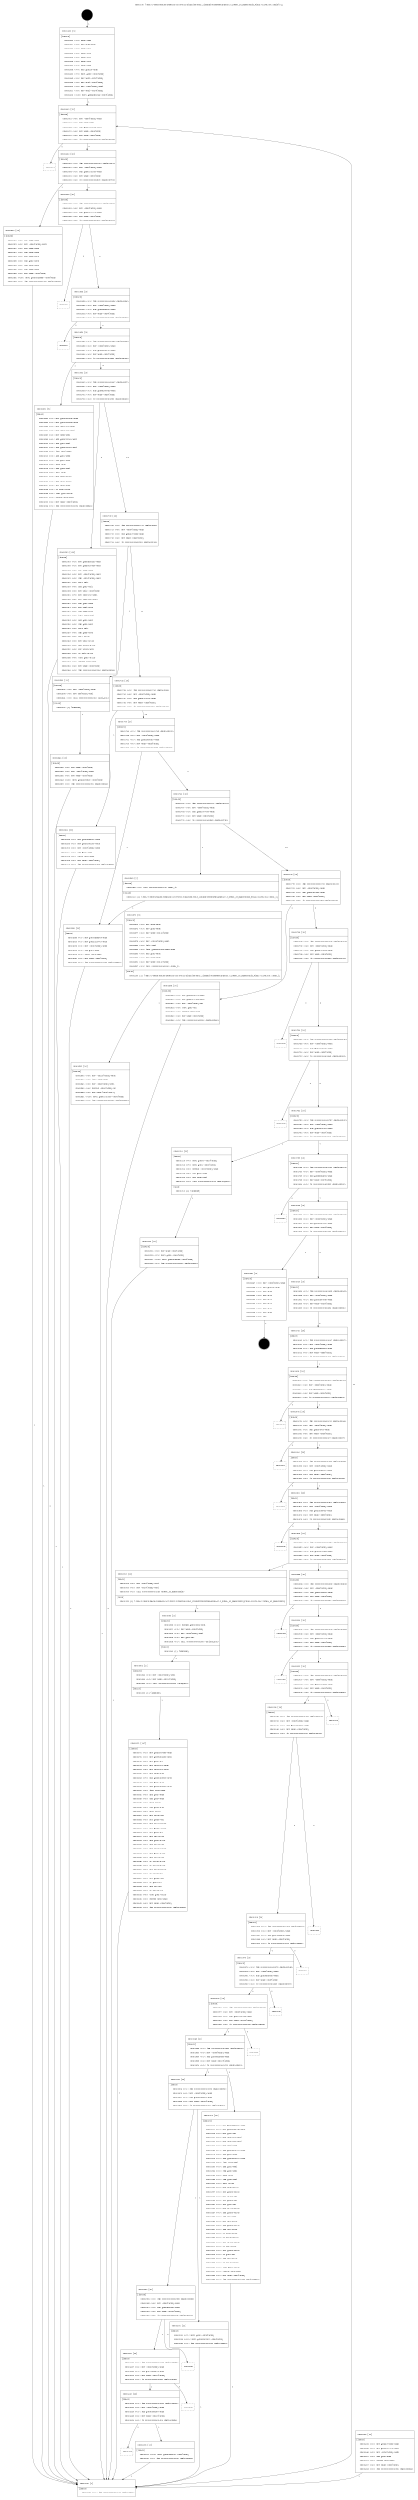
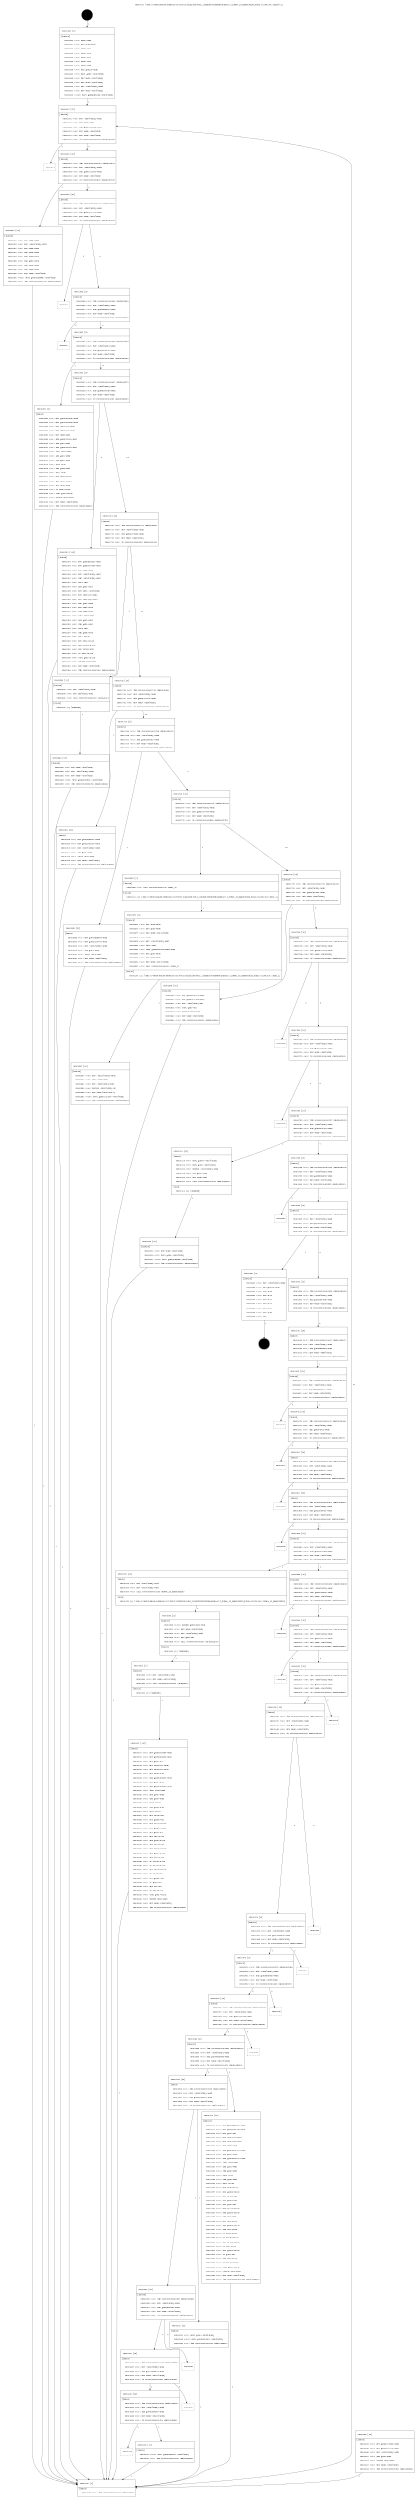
edge "0x401d6b [5]" -> "0x401bbe [30]": now "0x401d6b [5]" -> "0x401d70 [44]"
